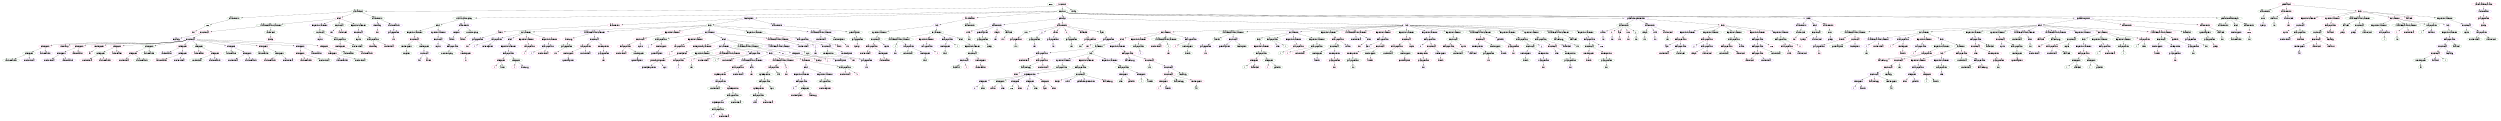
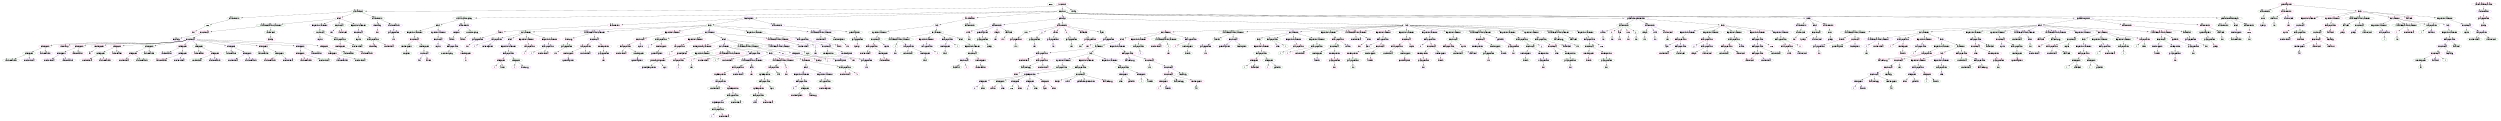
node "getFinalSeed": label "getFinalSeed" -> "potentialAssets"
